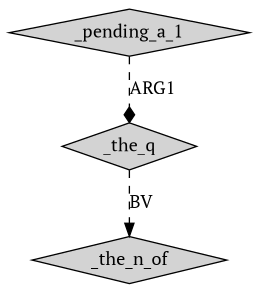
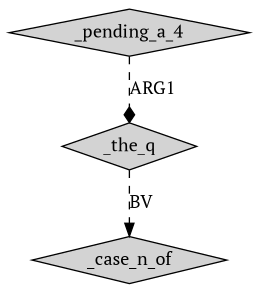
node "_pending_a_1": label "_pending_a_1" -> "_pending_a_4"
node "_the_n_of": label "_the_n_of" -> "_case_n_of"
